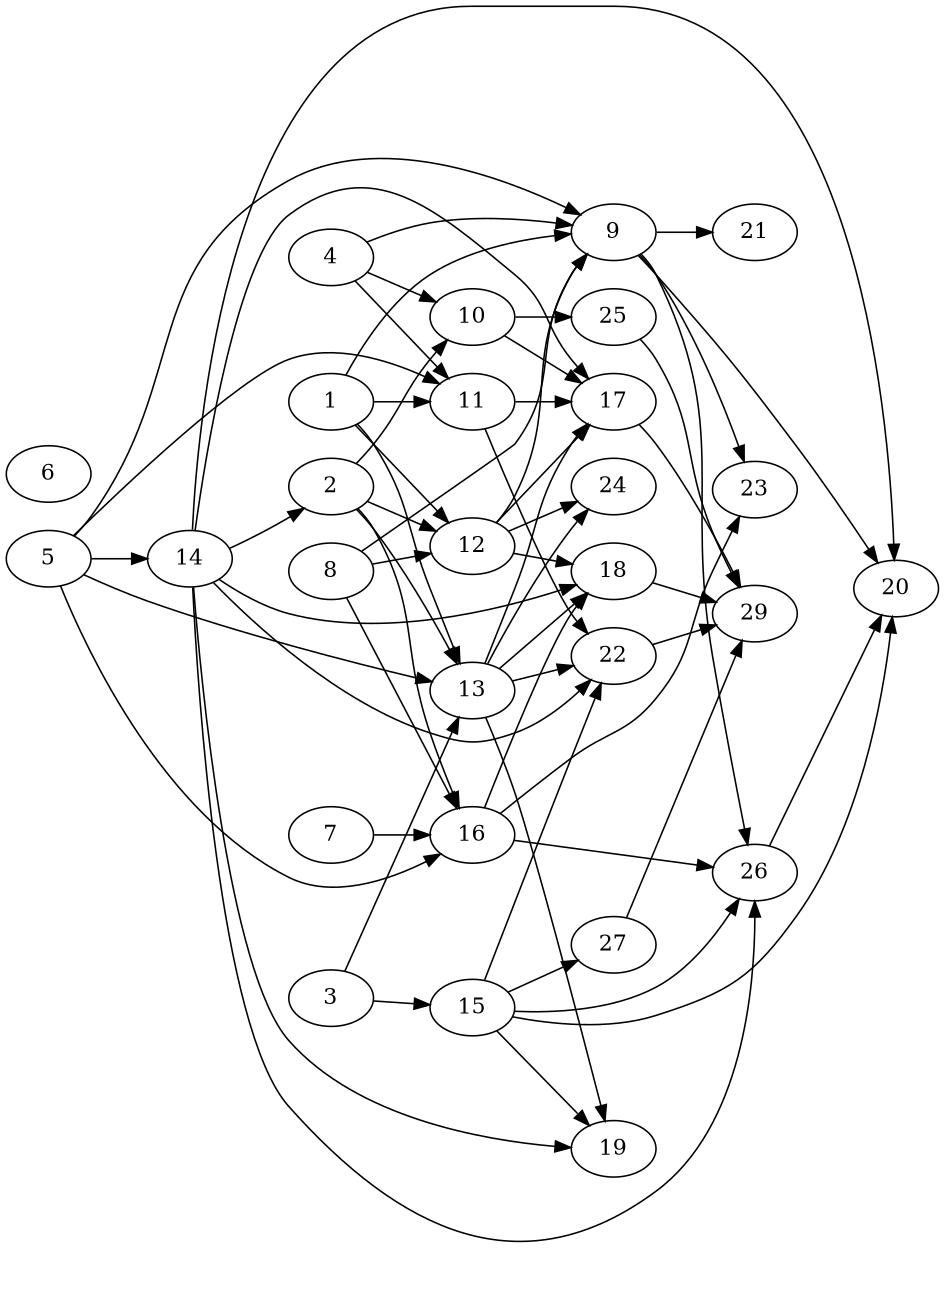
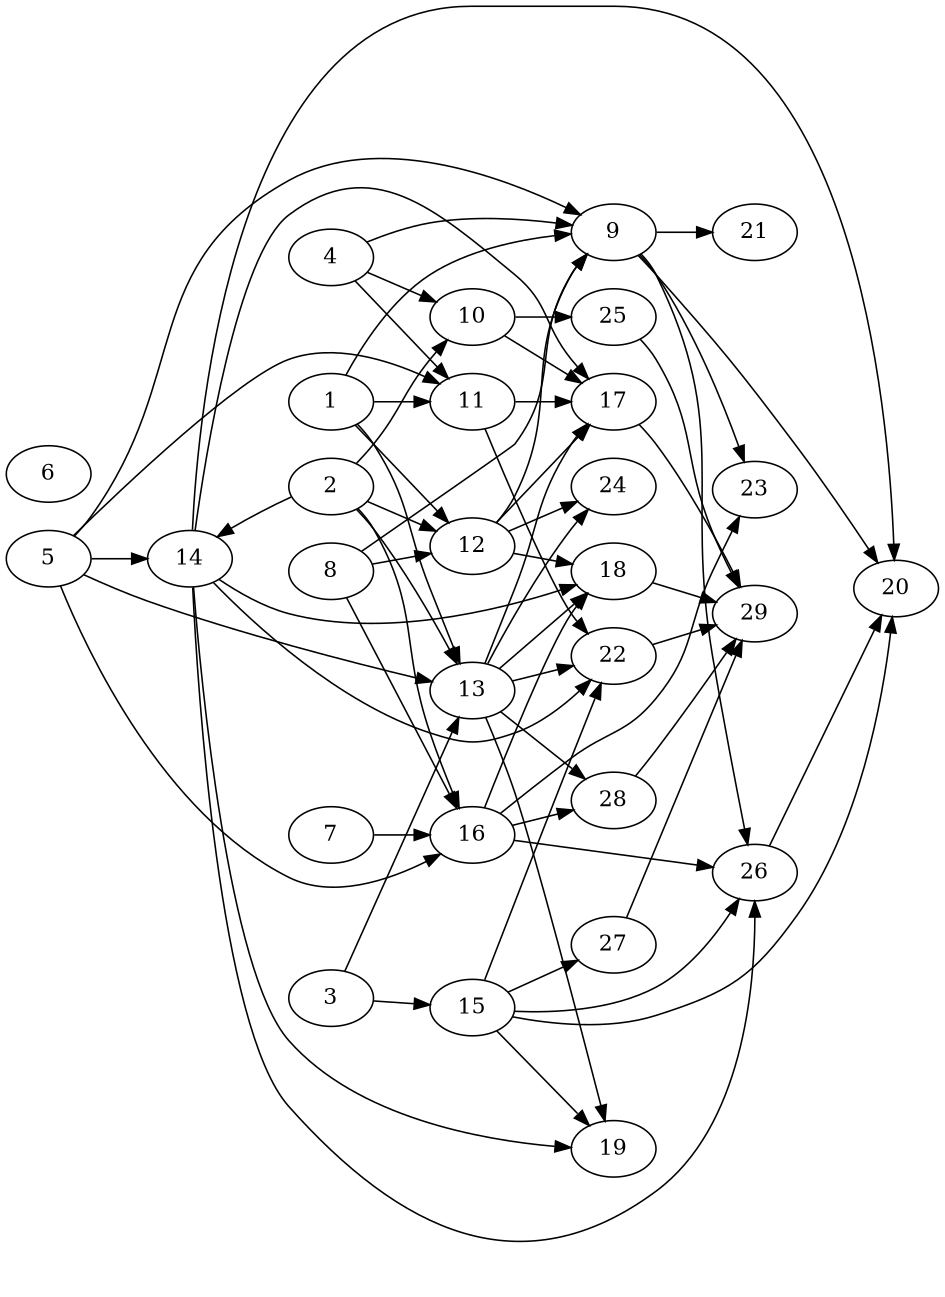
edge "14" -> "2": reversed
node "28": added
